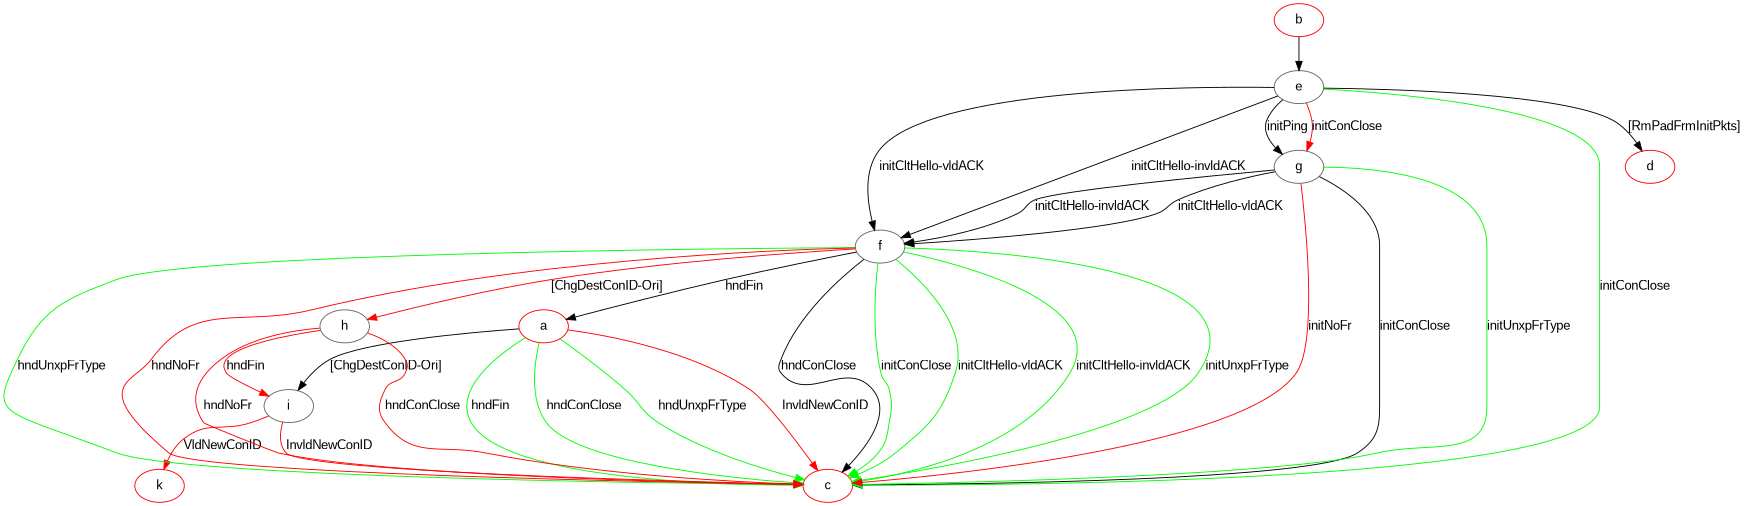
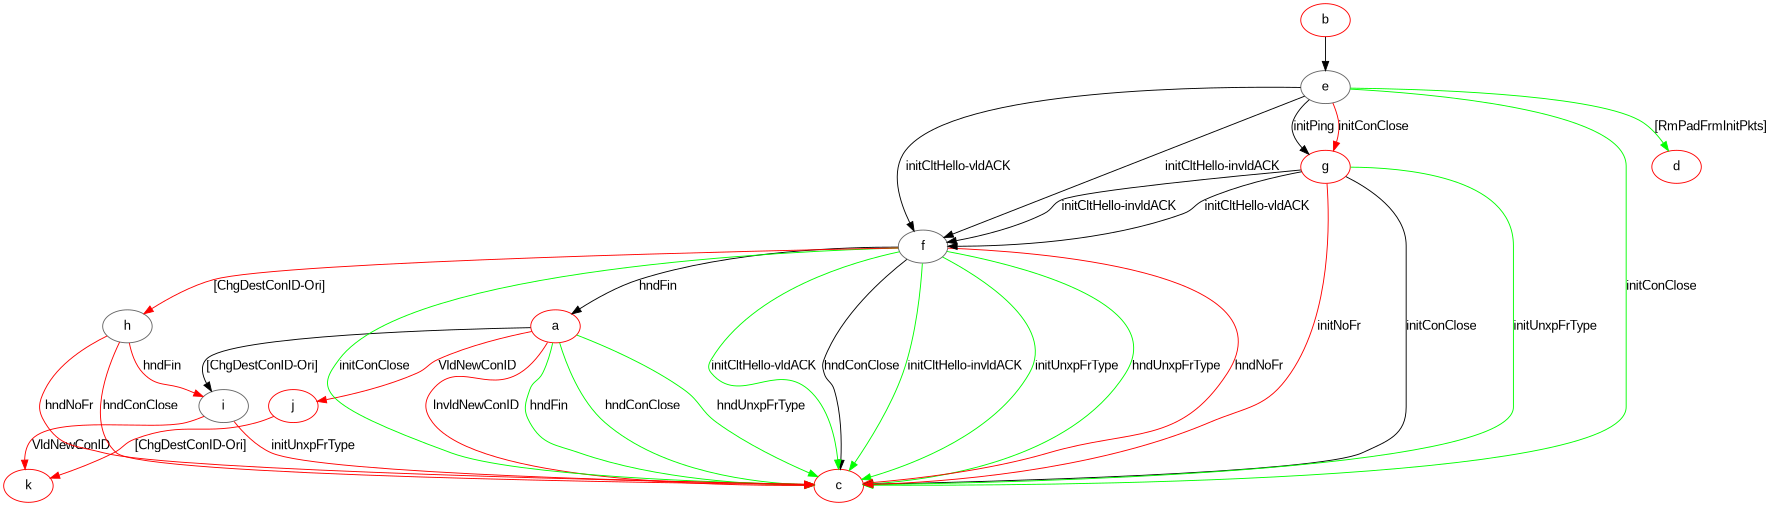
edge "e" -> "d": color black -> green
node "g": color gray40 -> red
node "j": added
edge "i" -> "c": label "InvldNewConID " -> "initUnxpFrType "
